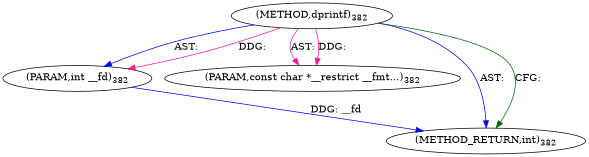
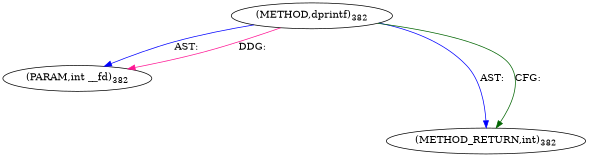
node "(PARAM,const char *__restrict __fmt...)": removed
edge "(PARAM,int __fd)" -> "(METHOD_RETURN,int)": removed, label "DDG: __fd"
